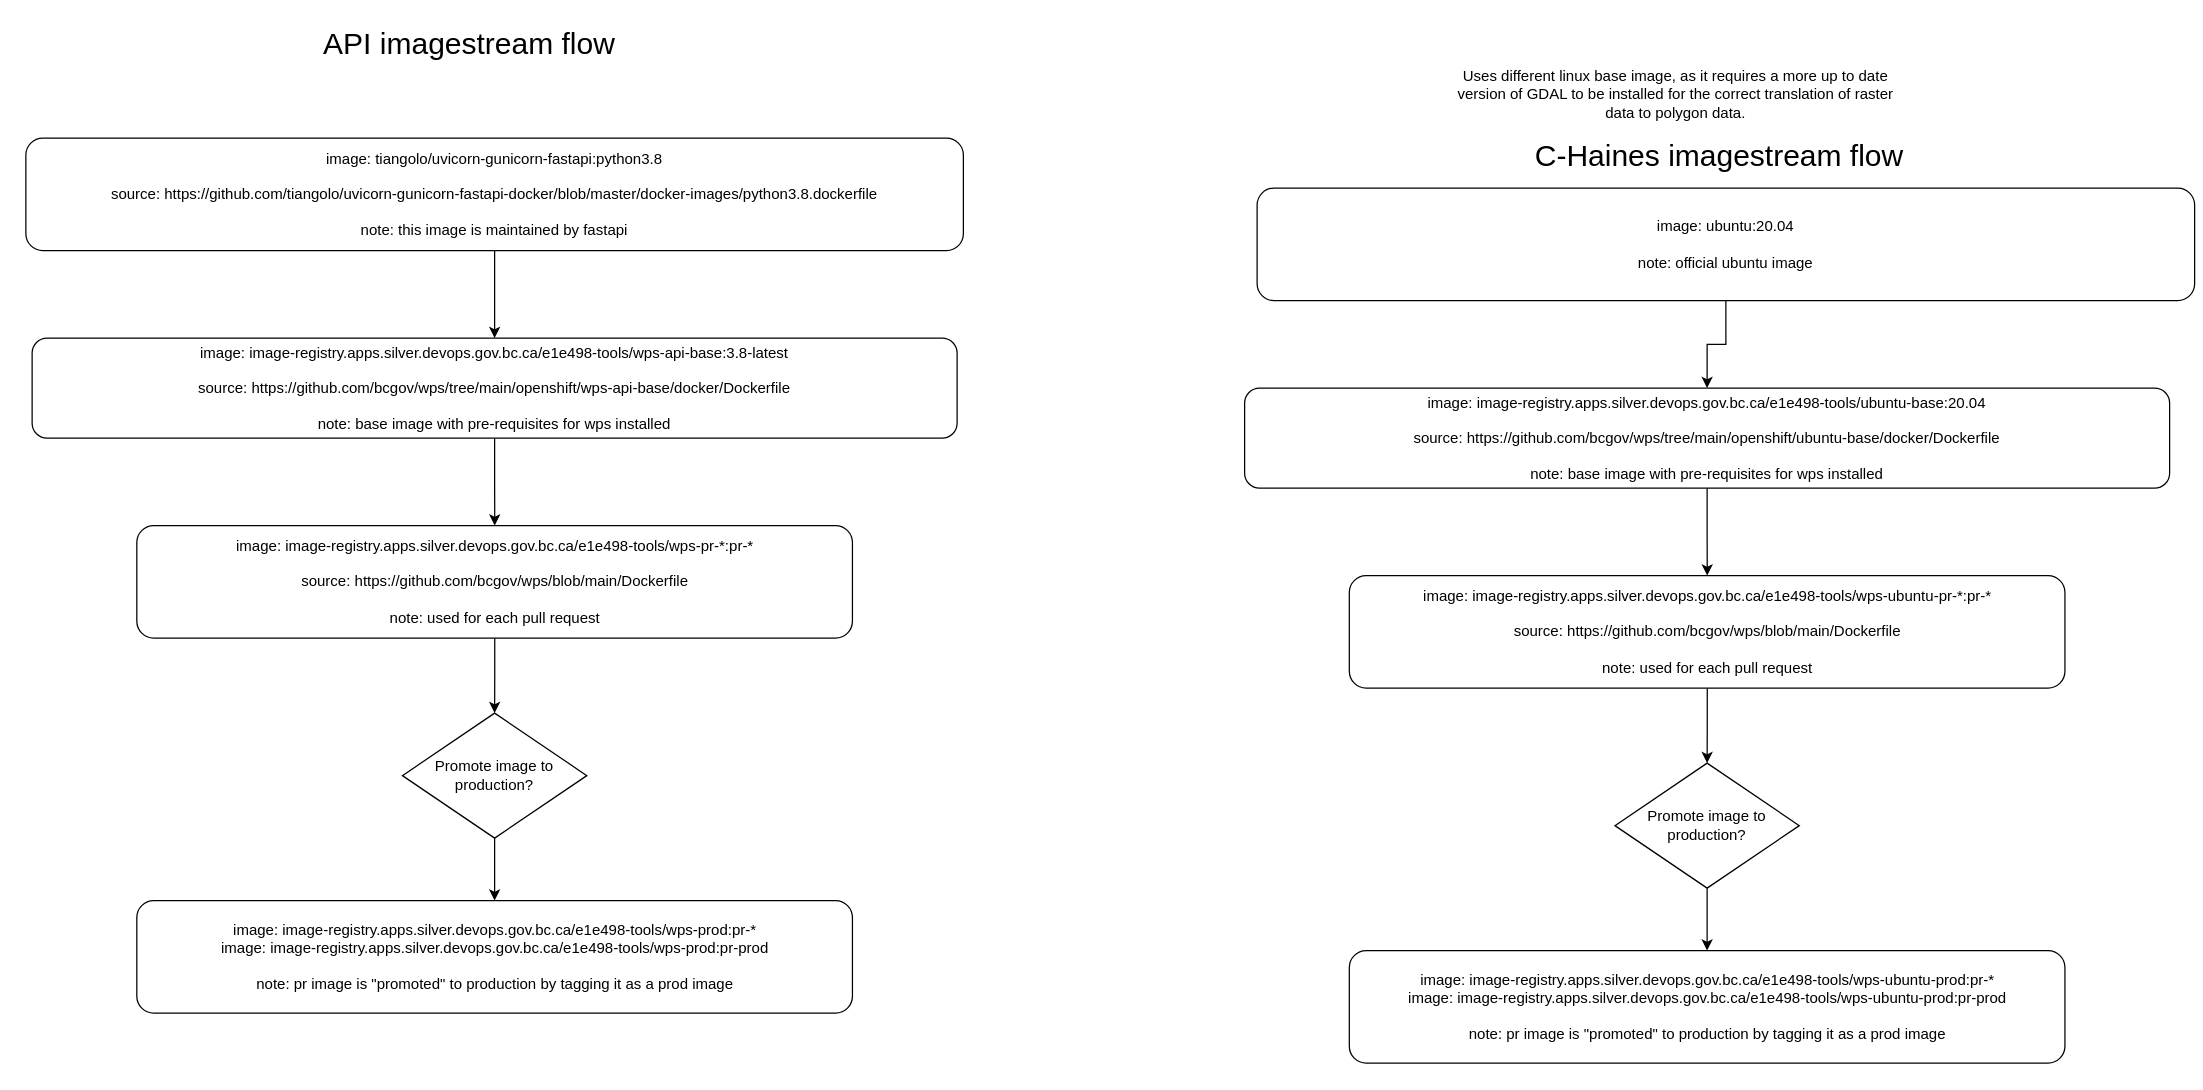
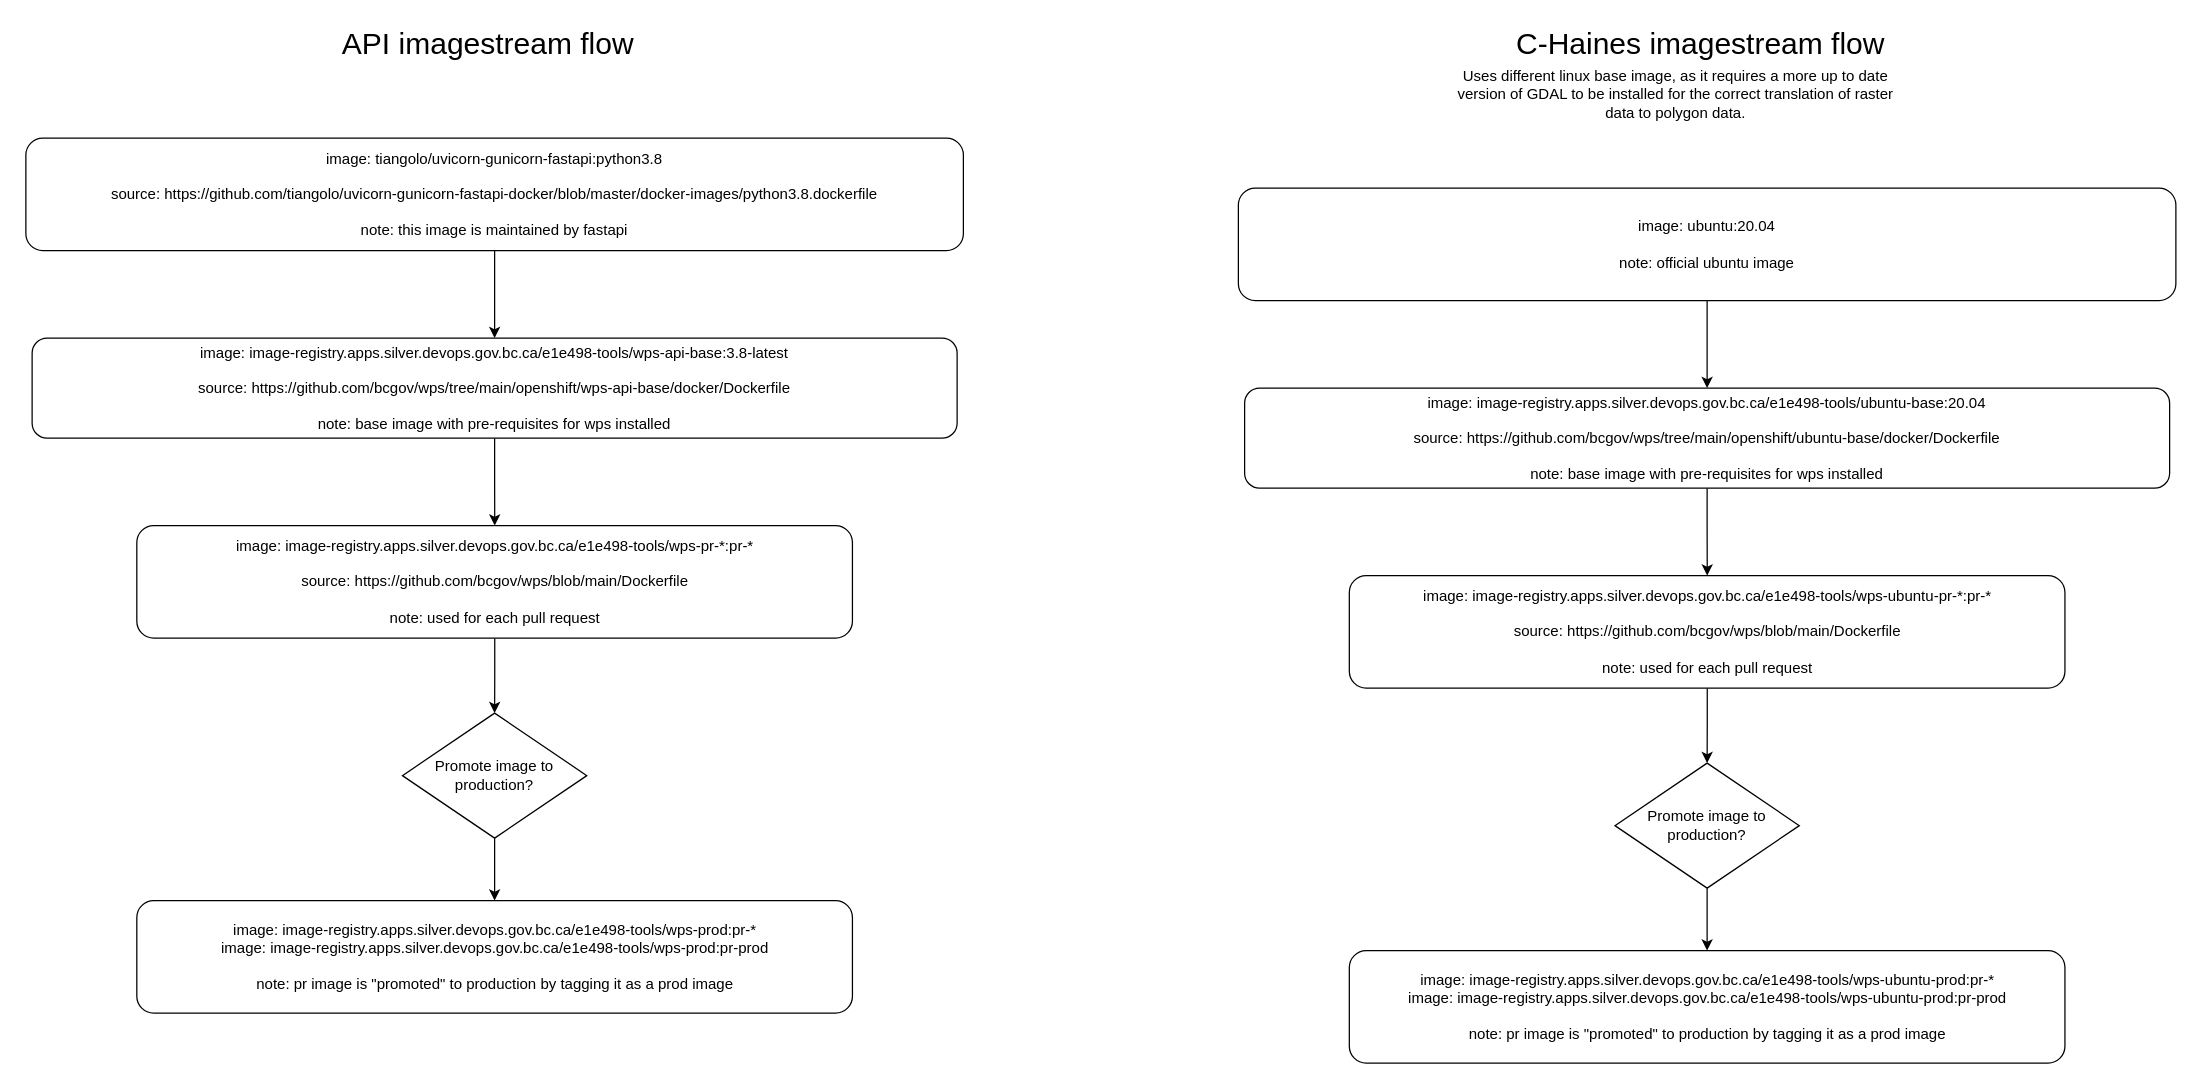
node "API imagestream flow": moved (469, 44) -> (488, 44)
node "C-Haines imagestream flow": moved (1719, 157) -> (1701, 44)
node "image: ubuntu:20.04 note: official ubuntu image": moved (1726, 244) -> (1707, 244)
